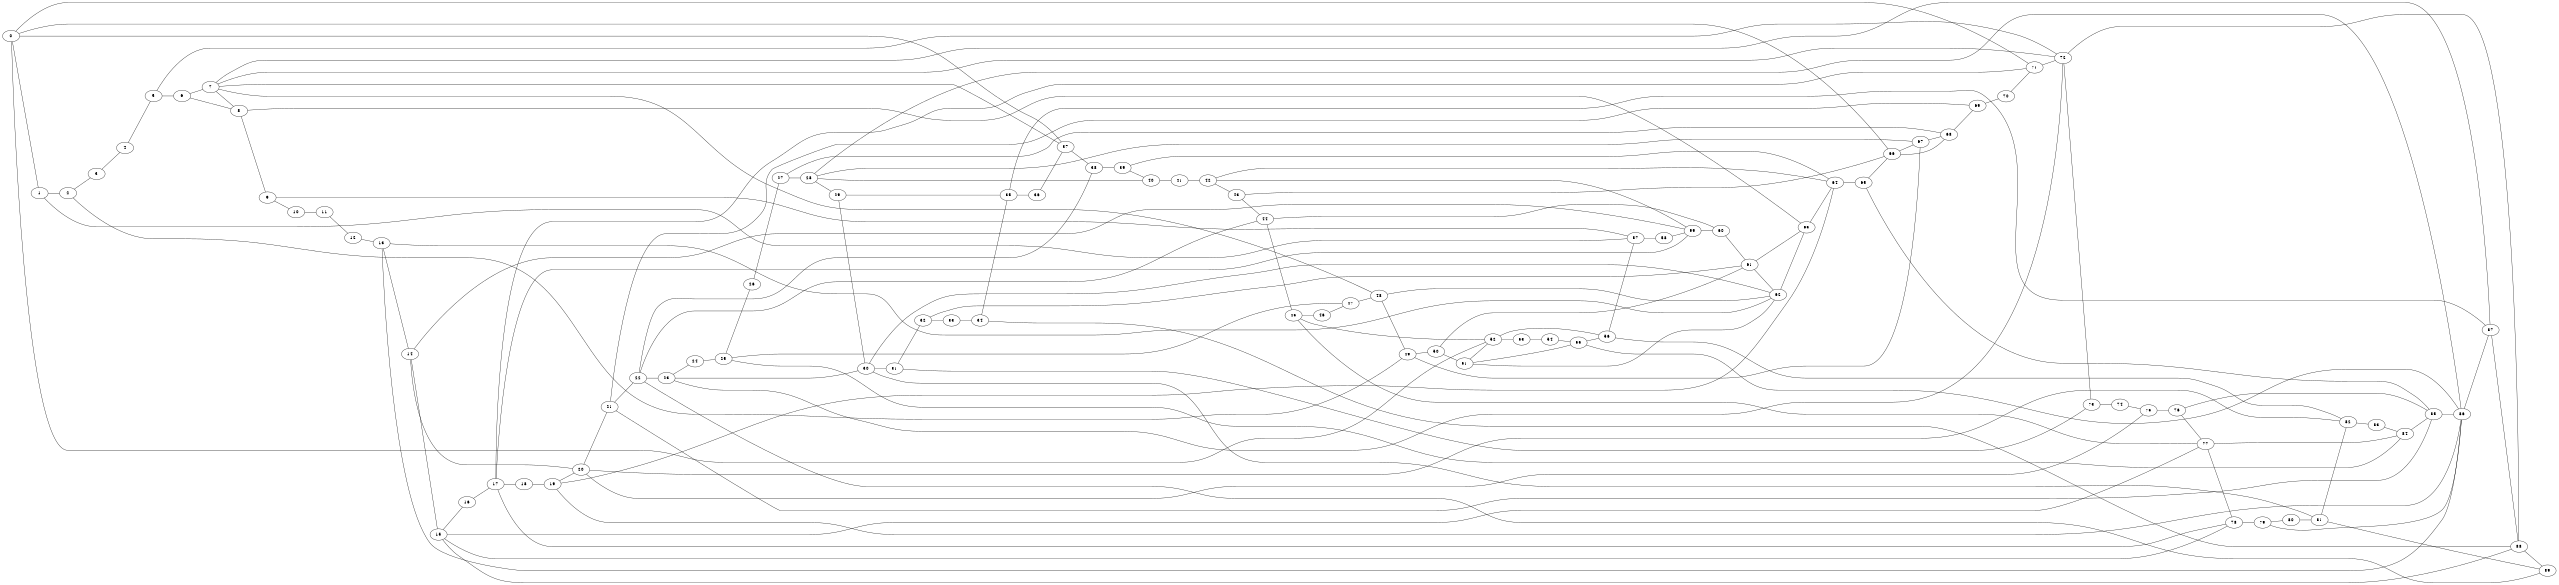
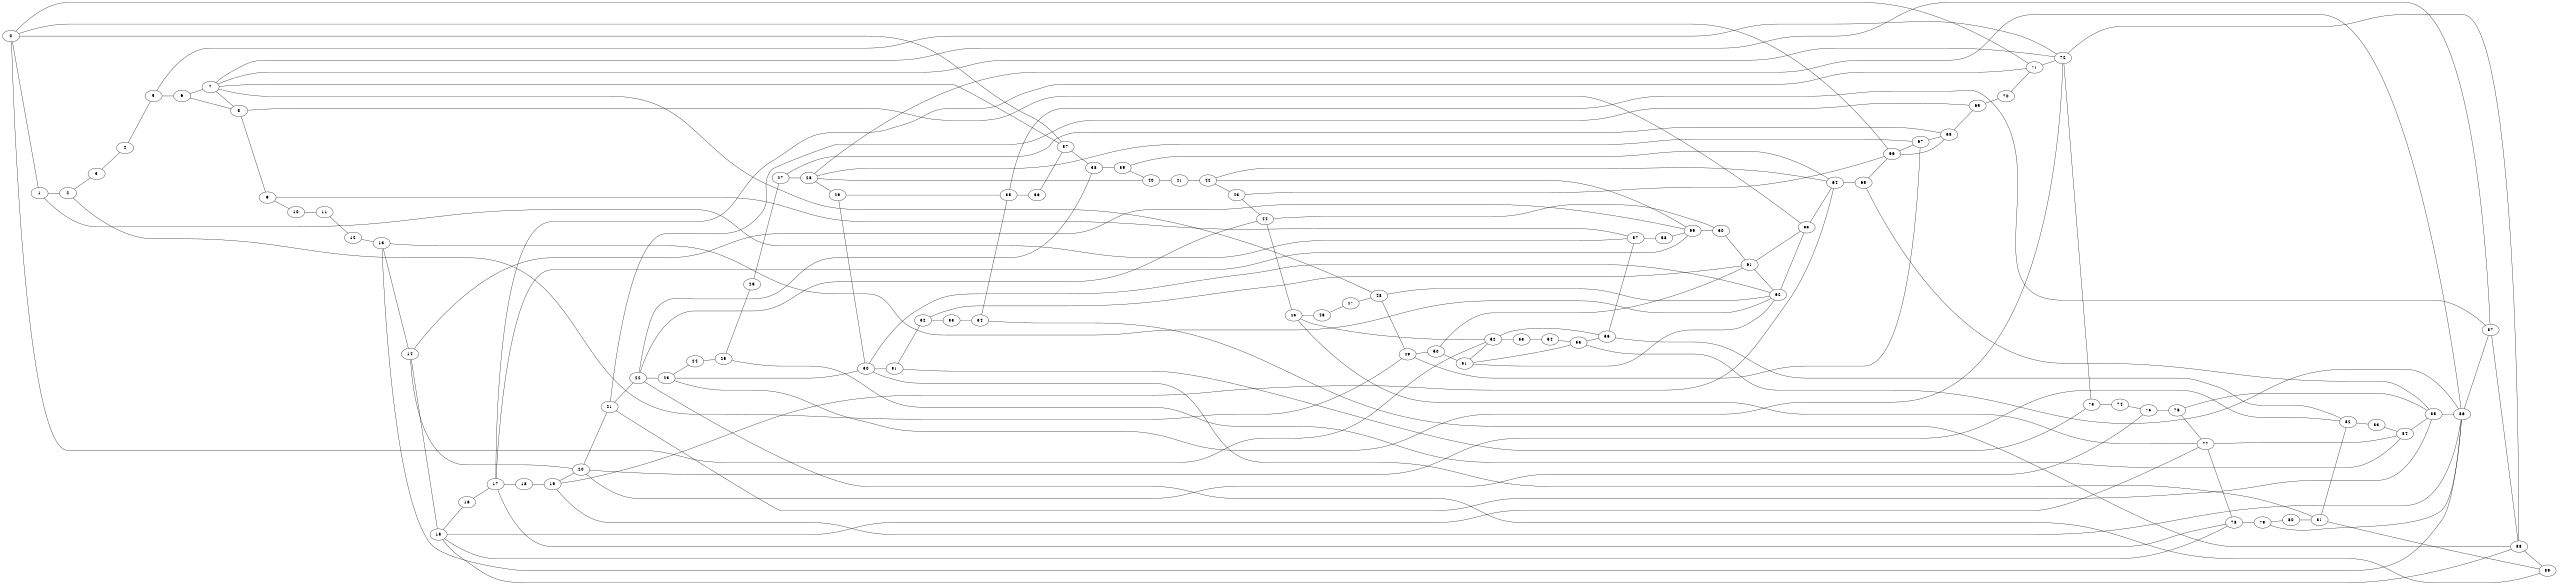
edge "47" -- "25": removed
